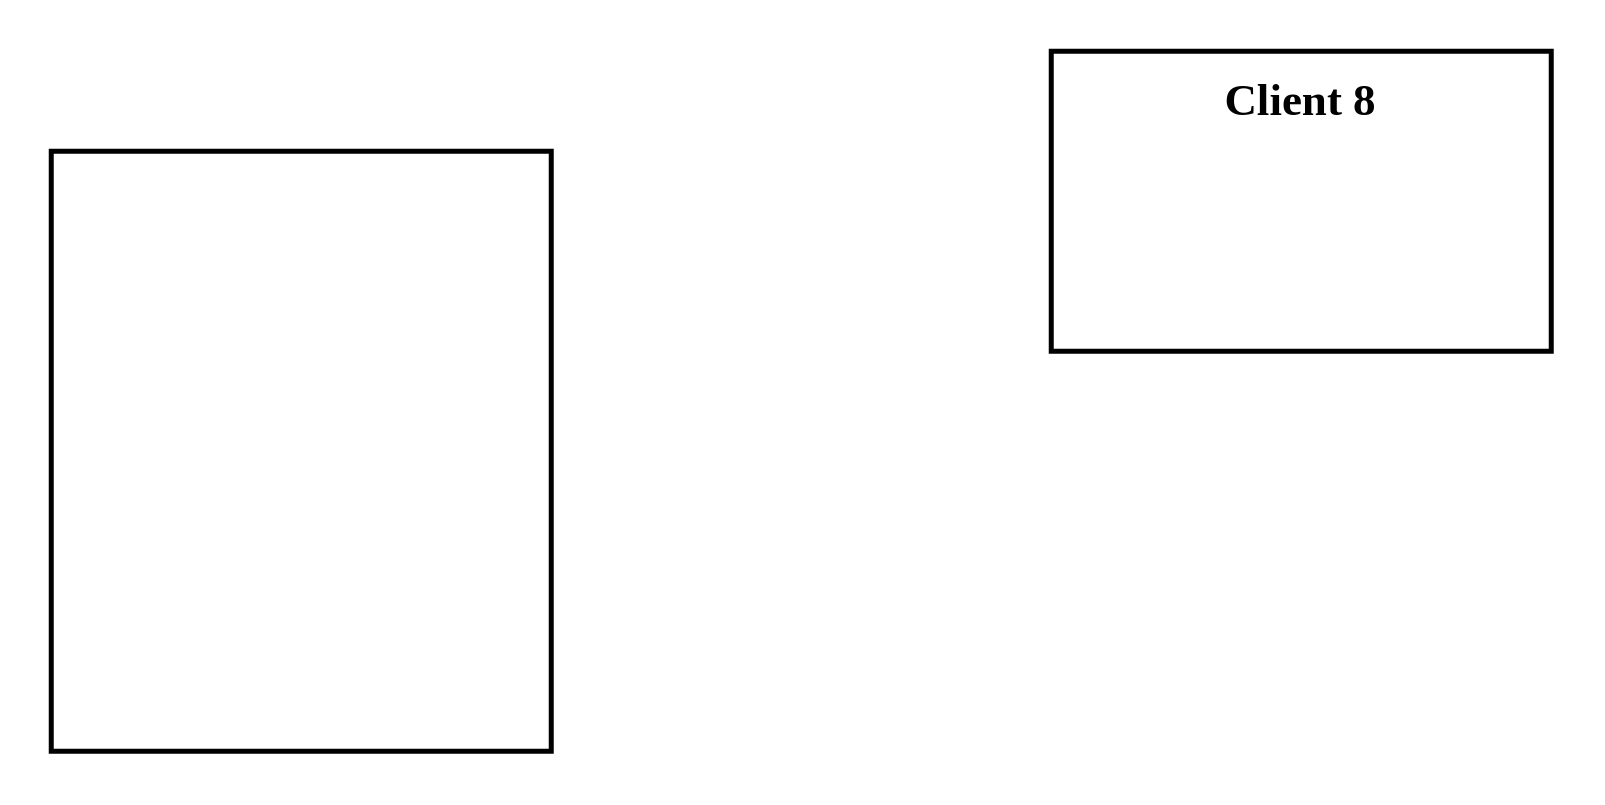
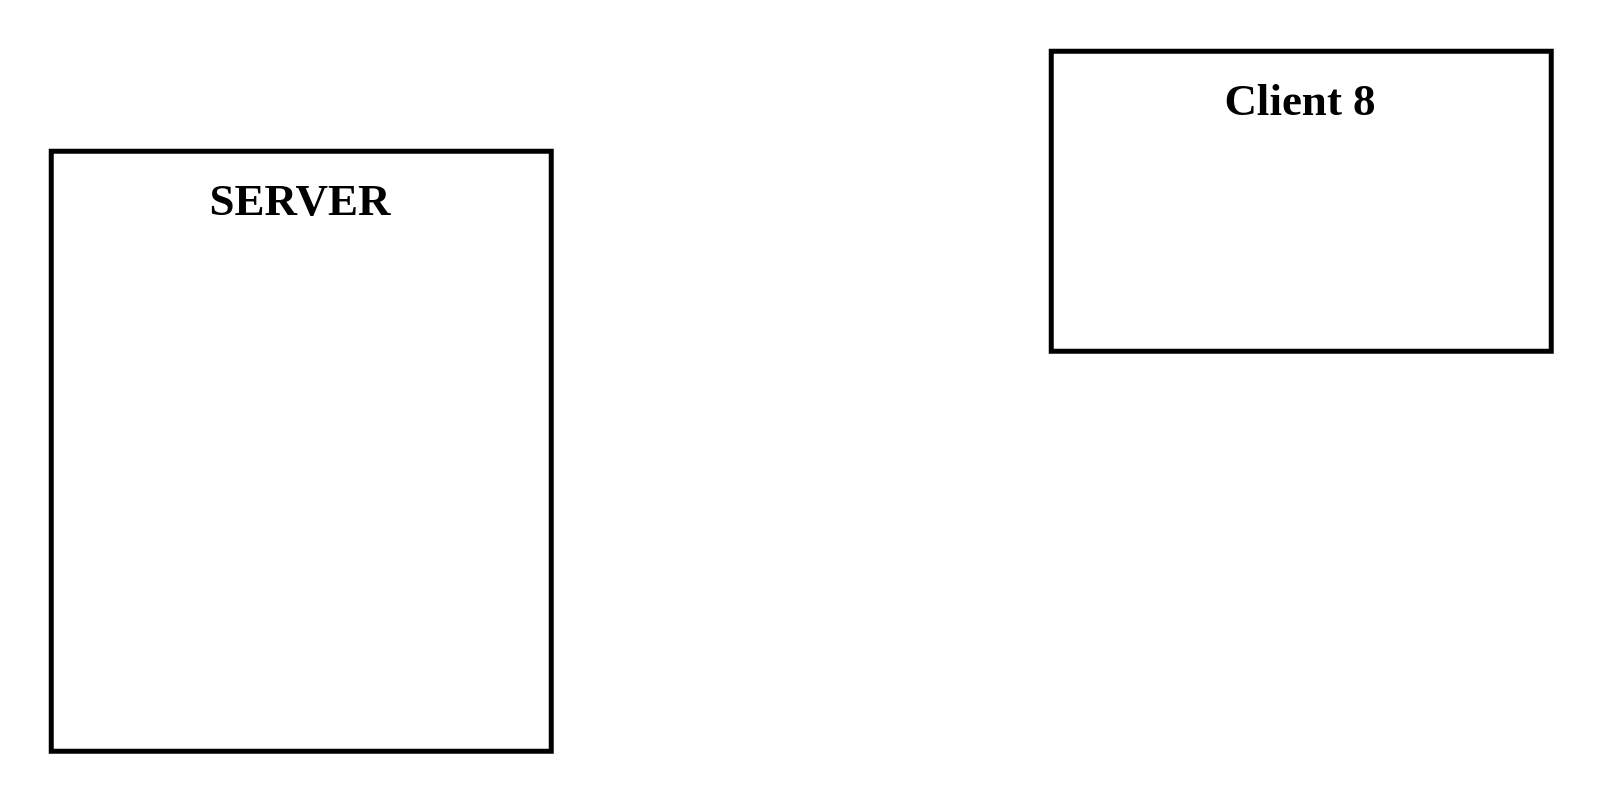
node "SERVER": added
